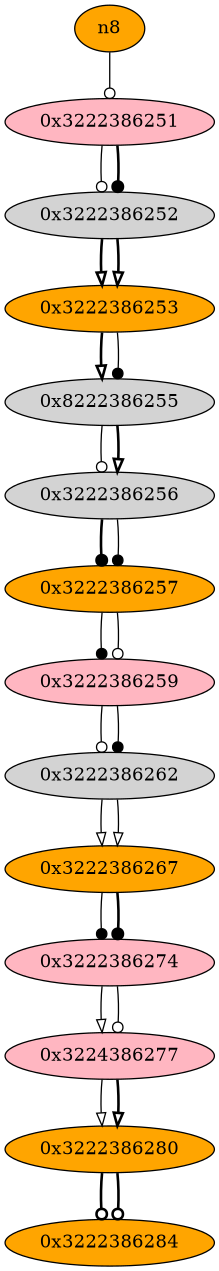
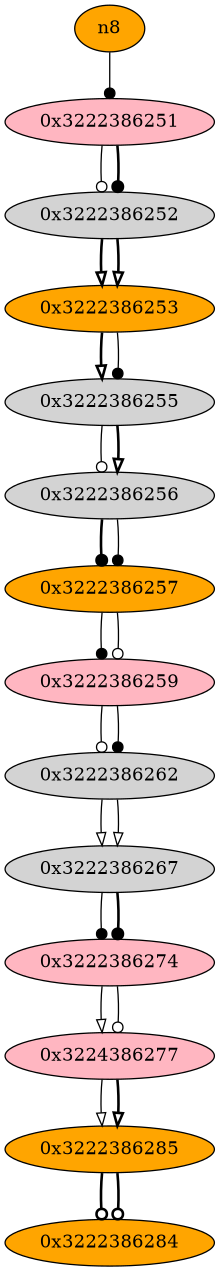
edge "n8" -> "0x3222386251": arrowhead odot -> dot
node "0x8222386255": label "0x8222386255" -> "0x3222386255"
node "0x3222386267": fillcolor orange -> lightgrey
node "0x3222386280": label "0x3222386280" -> "0x3222386285"
